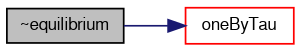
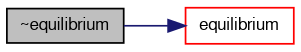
node "oneByTau": label "oneByTau" -> "equilibrium"
